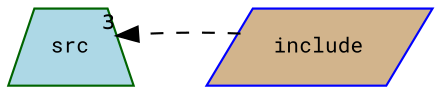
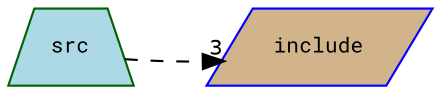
edge "include" -> "src": reversed
